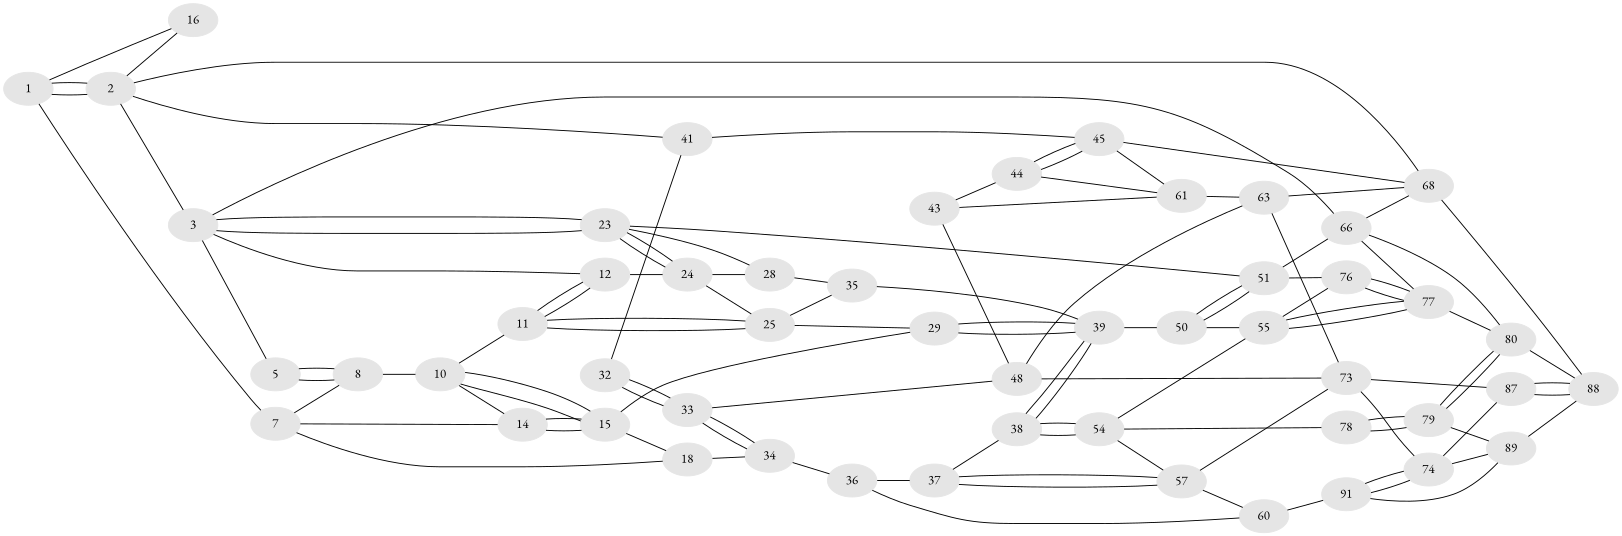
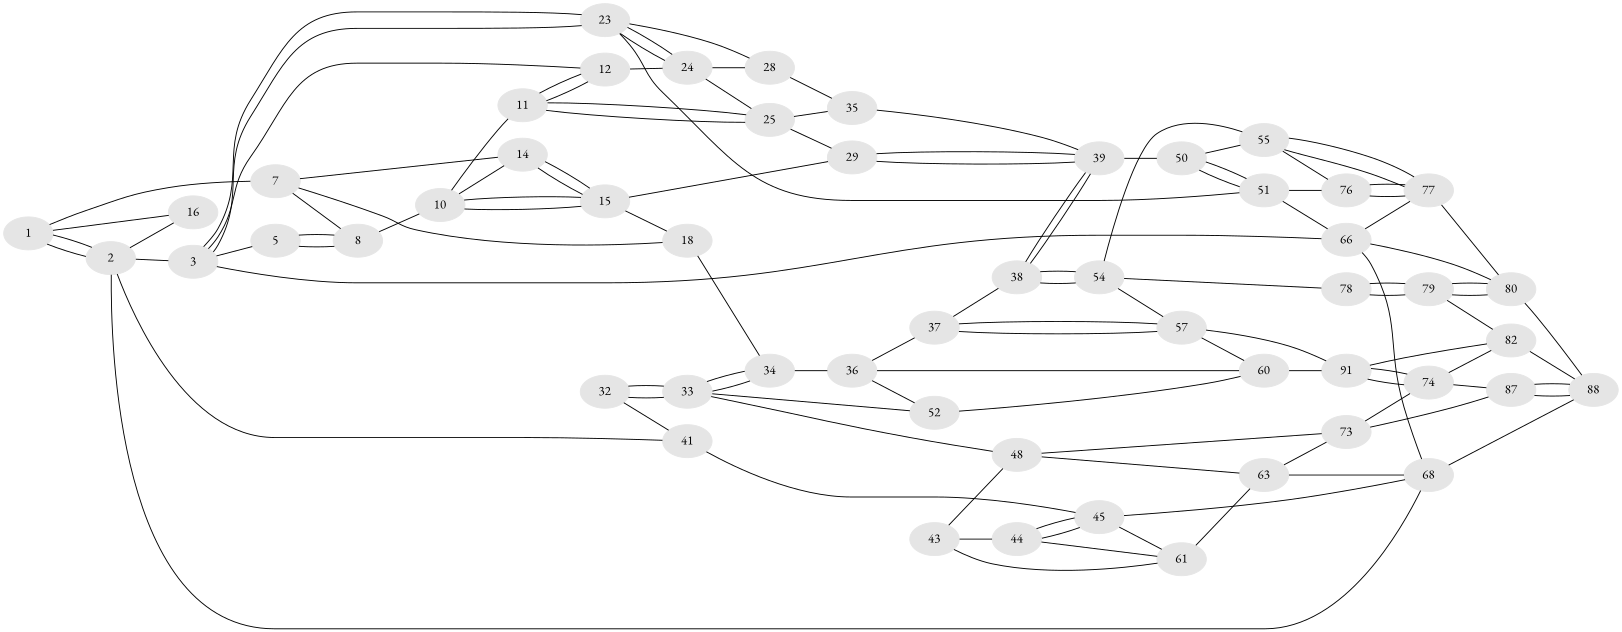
node "52": added
edge "73" -- "57": now "91" -- "57"
node "89": label "89" -> "82"
